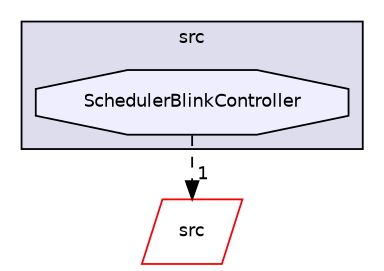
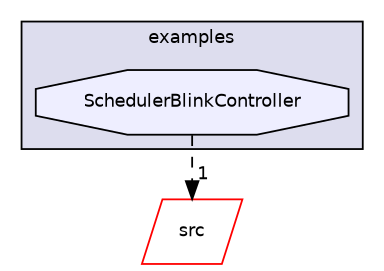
cluster "src": label "src" -> "examples"
